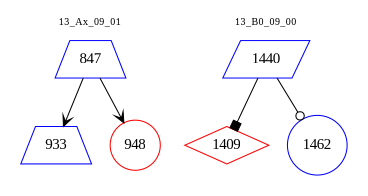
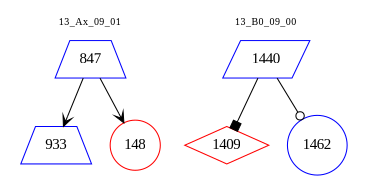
node "948": label "948" -> "148"
